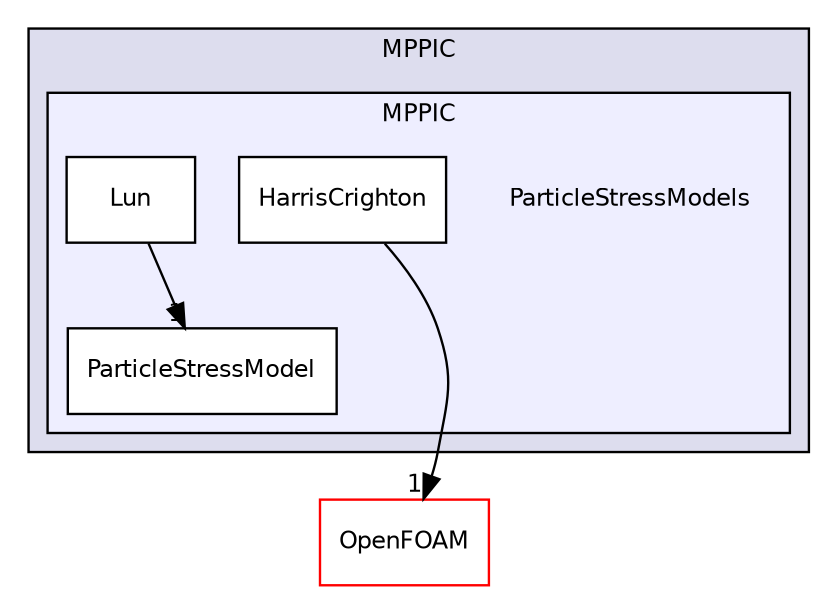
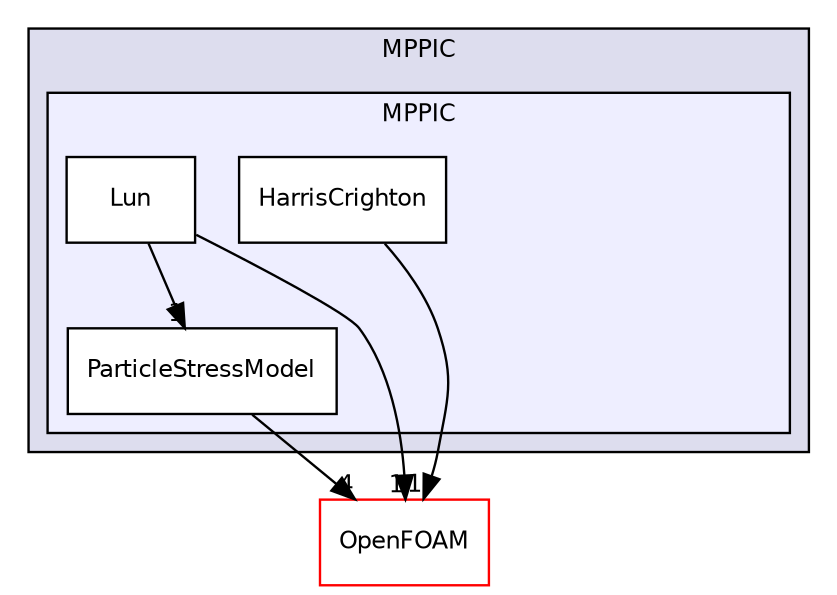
node "ParticleStressModels": removed
edge "Lun" -> "OpenFOAM": added
edge "ParticleStressModel" -> "OpenFOAM": added
